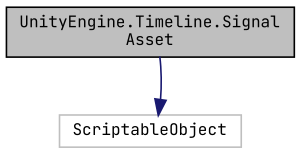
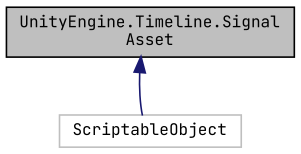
edge "UnityEngine.Timeline.Signal Asset" -> "ScriptableObject": reversed
